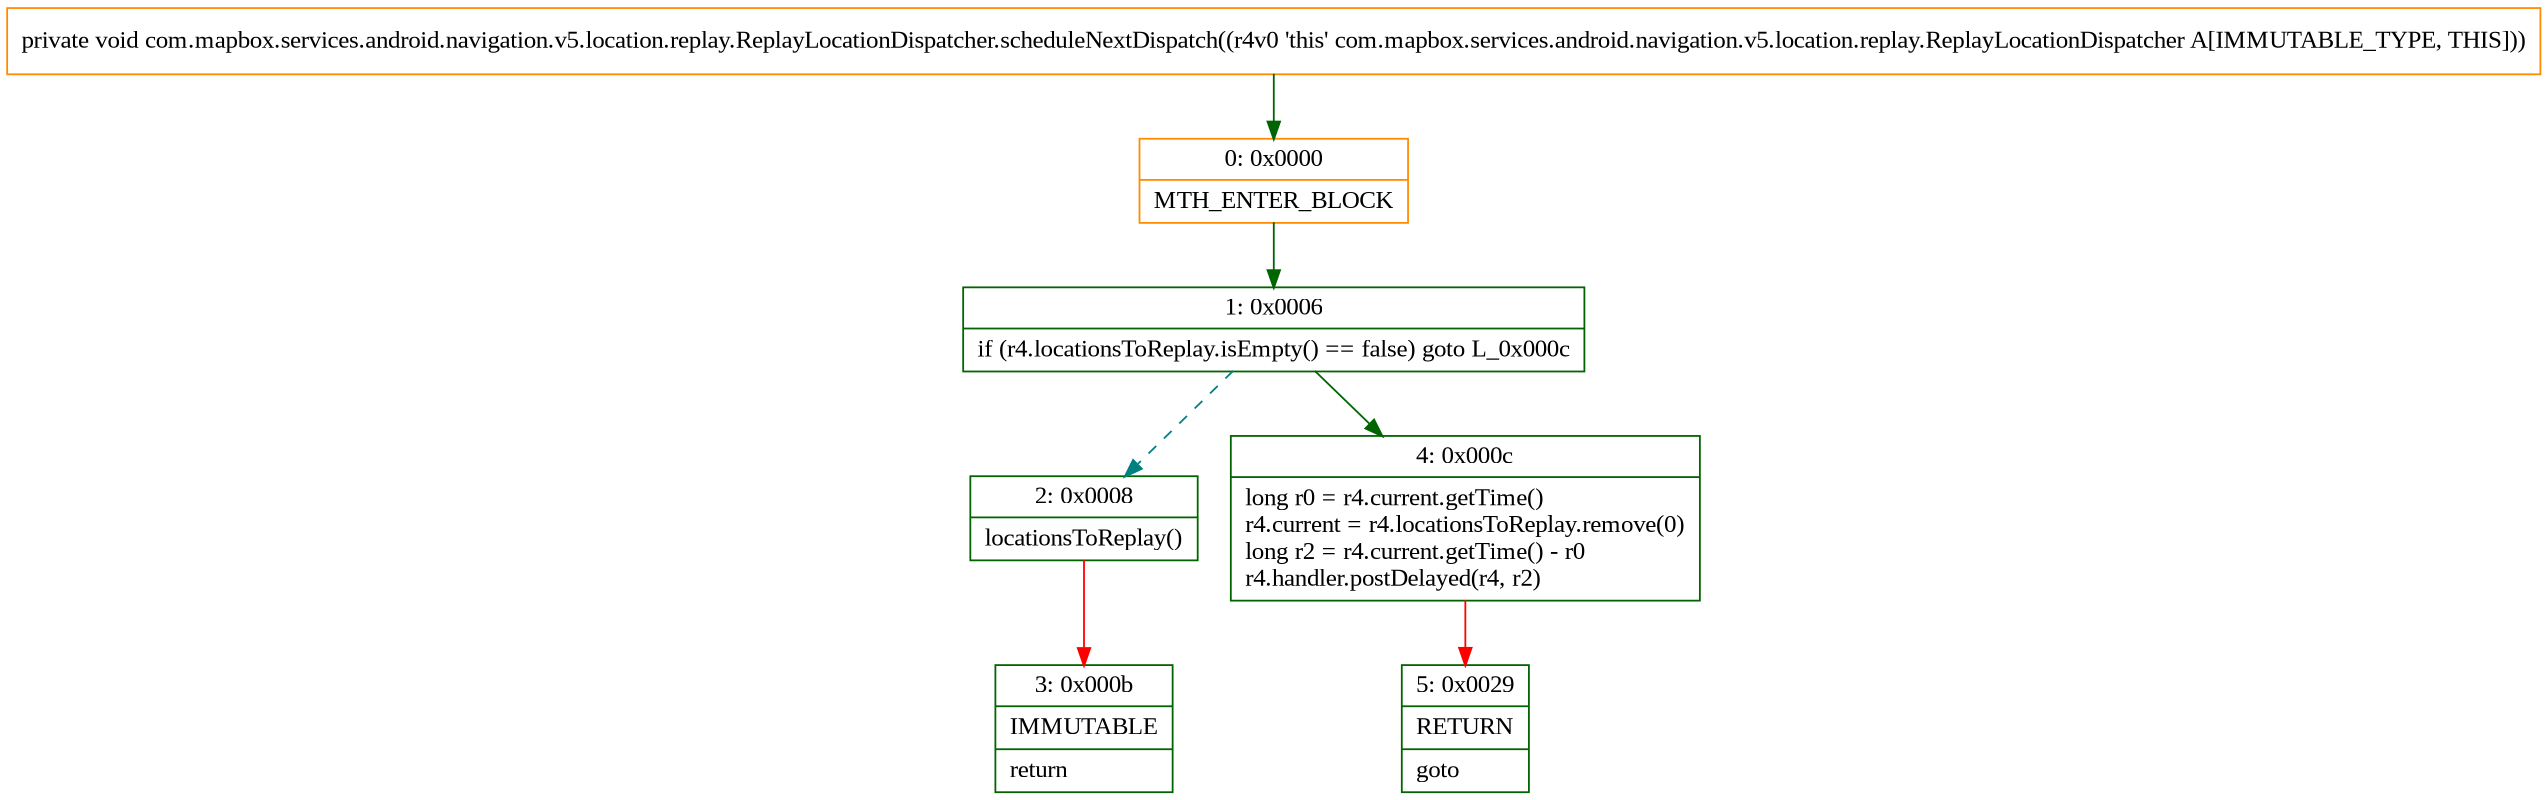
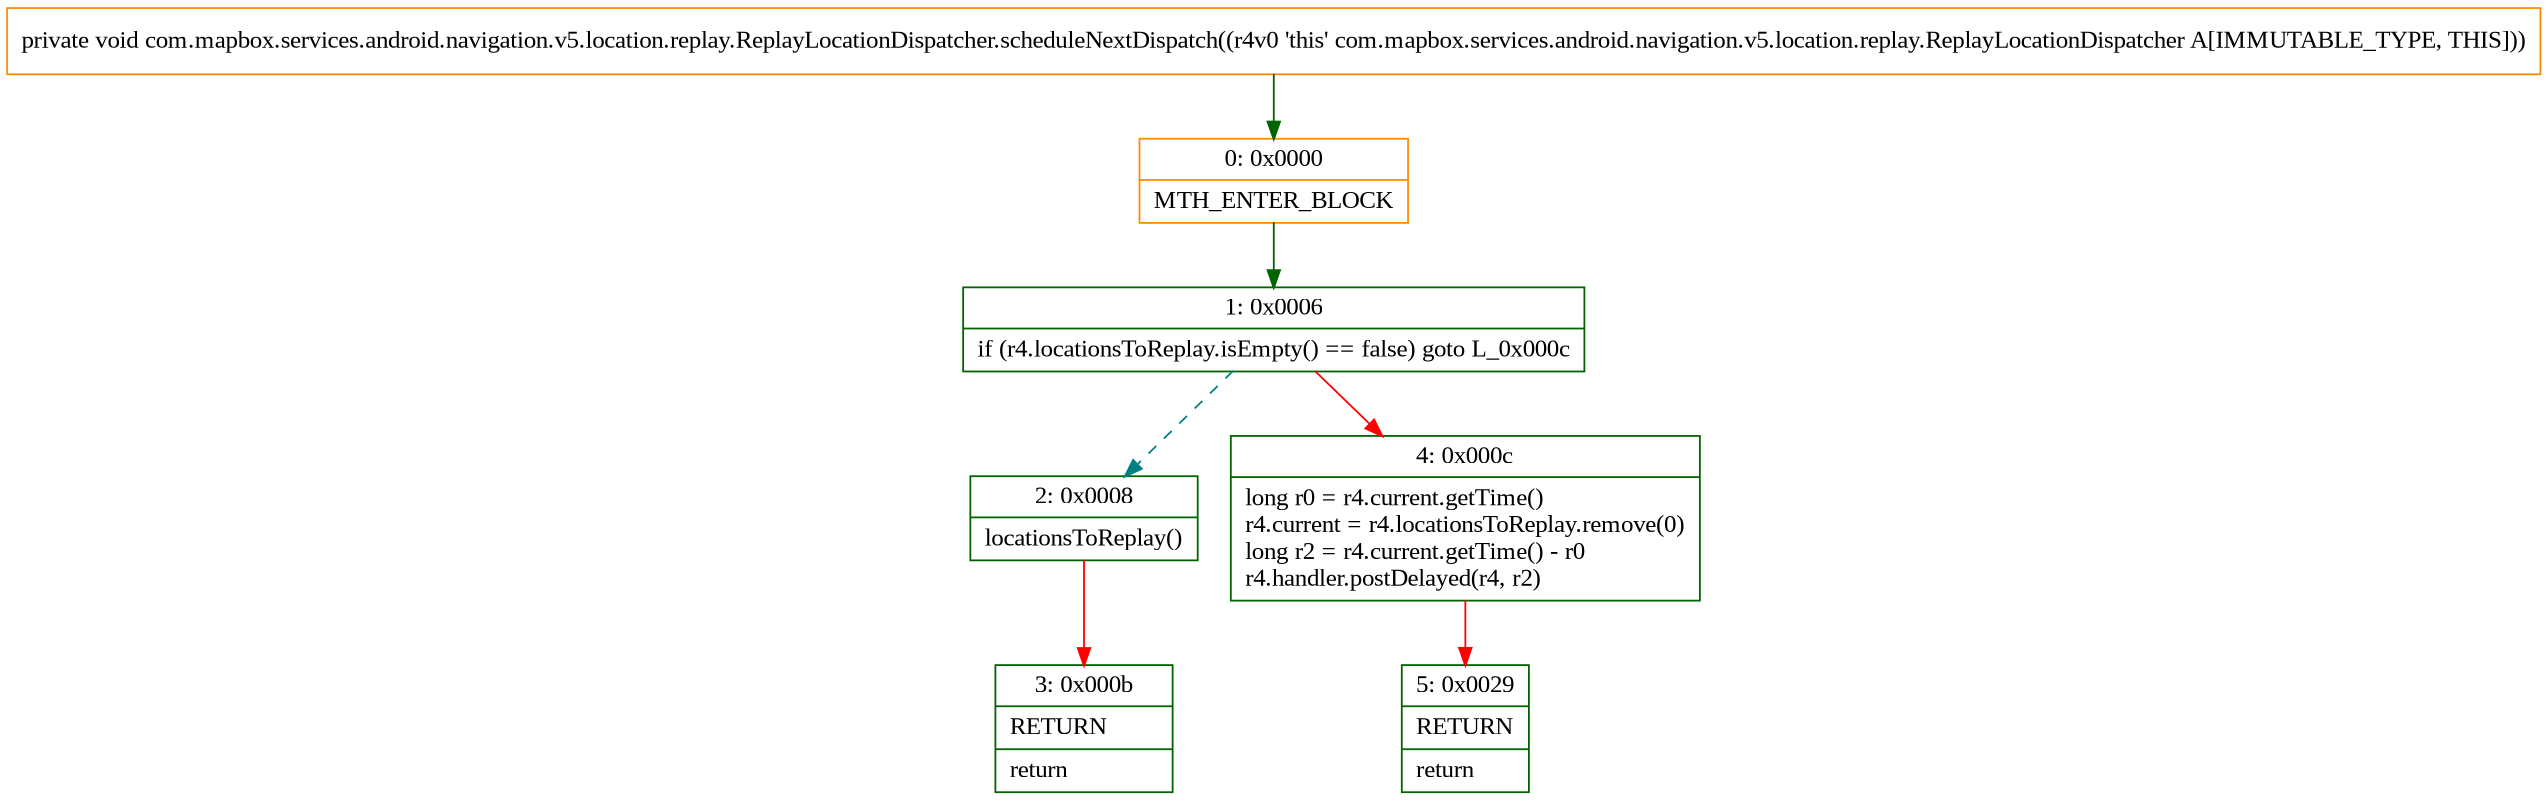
edge "1: 0x0006" -> "4: 0x000c": color darkgreen -> red
node "3: 0x000b": text "IMMUTABLE" -> "RETURN"
node "5: 0x0029": text "goto" -> "return"
